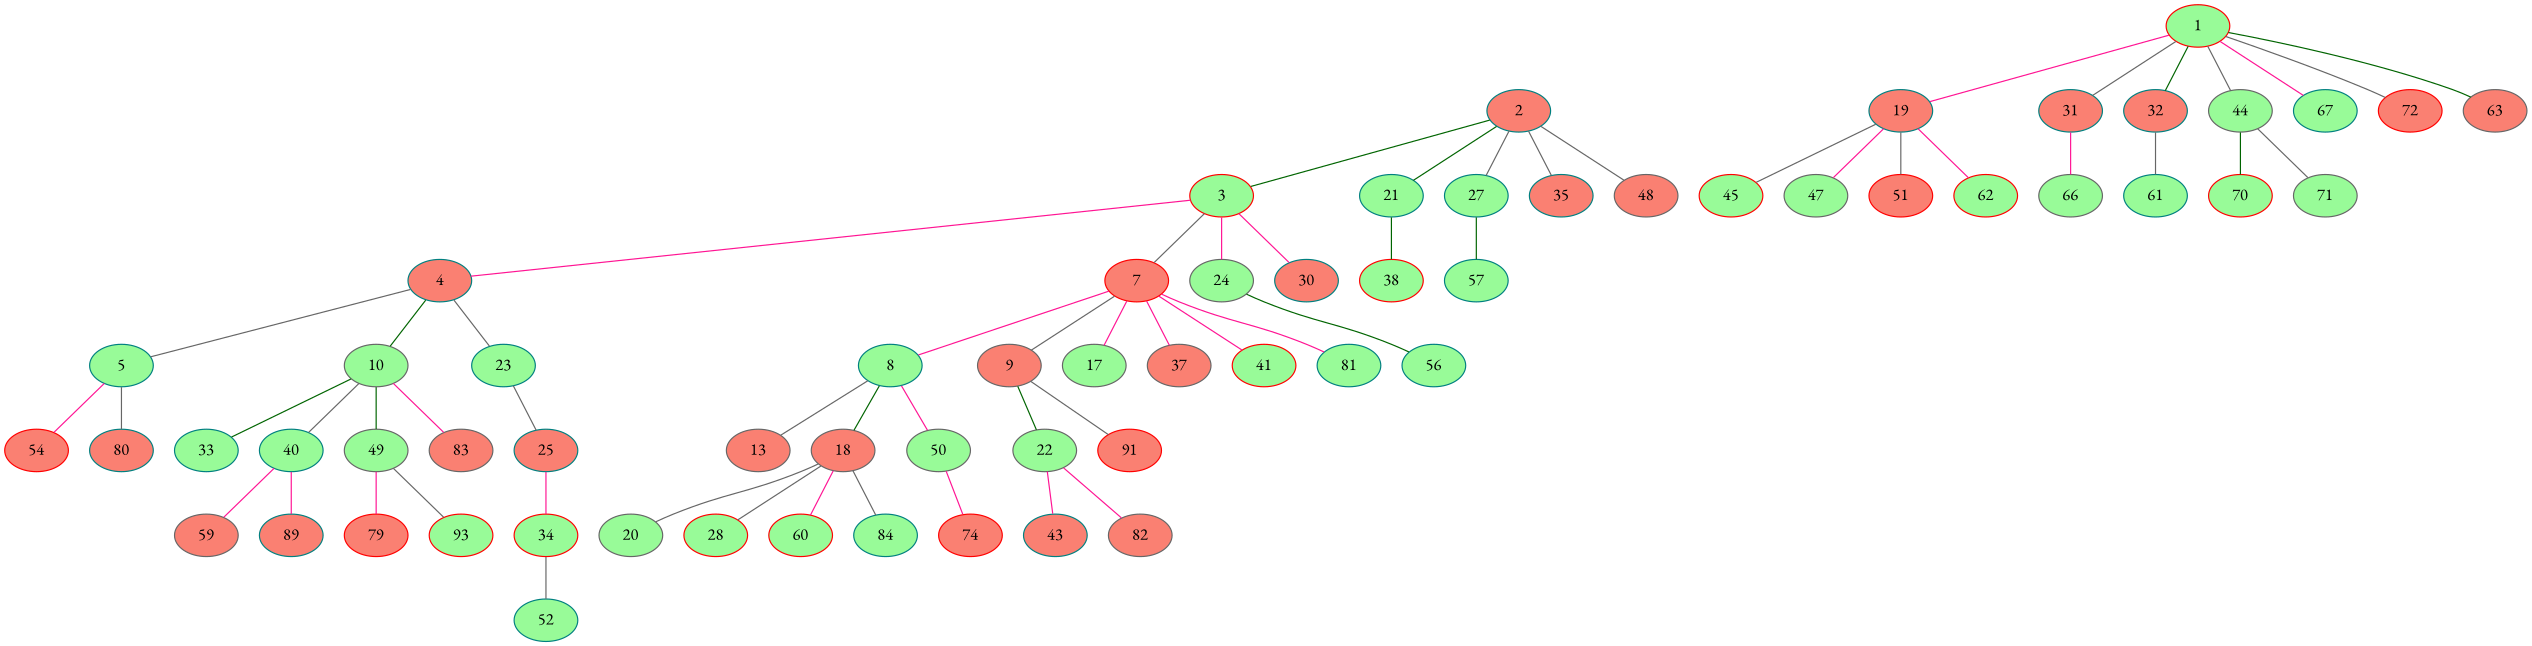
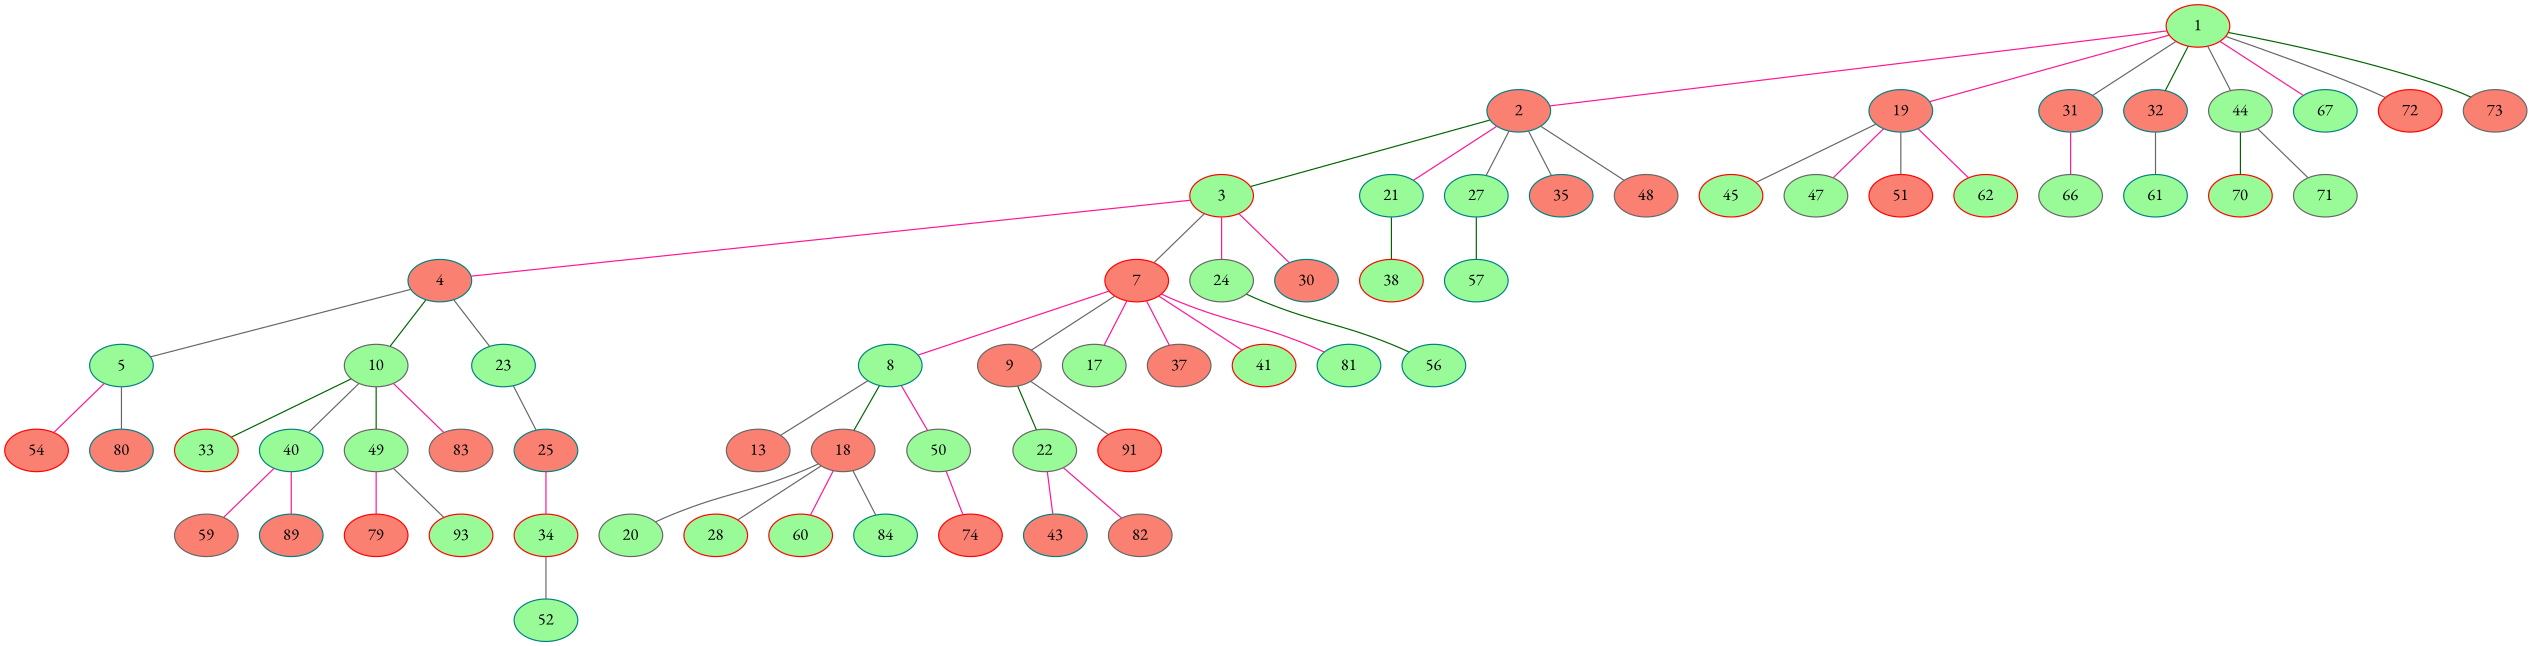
edge "1" -- "2": added
node "63": label "63" -> "73"
edge "2" -- "21": color darkgreen -> deeppink
node "33": color teal -> red
